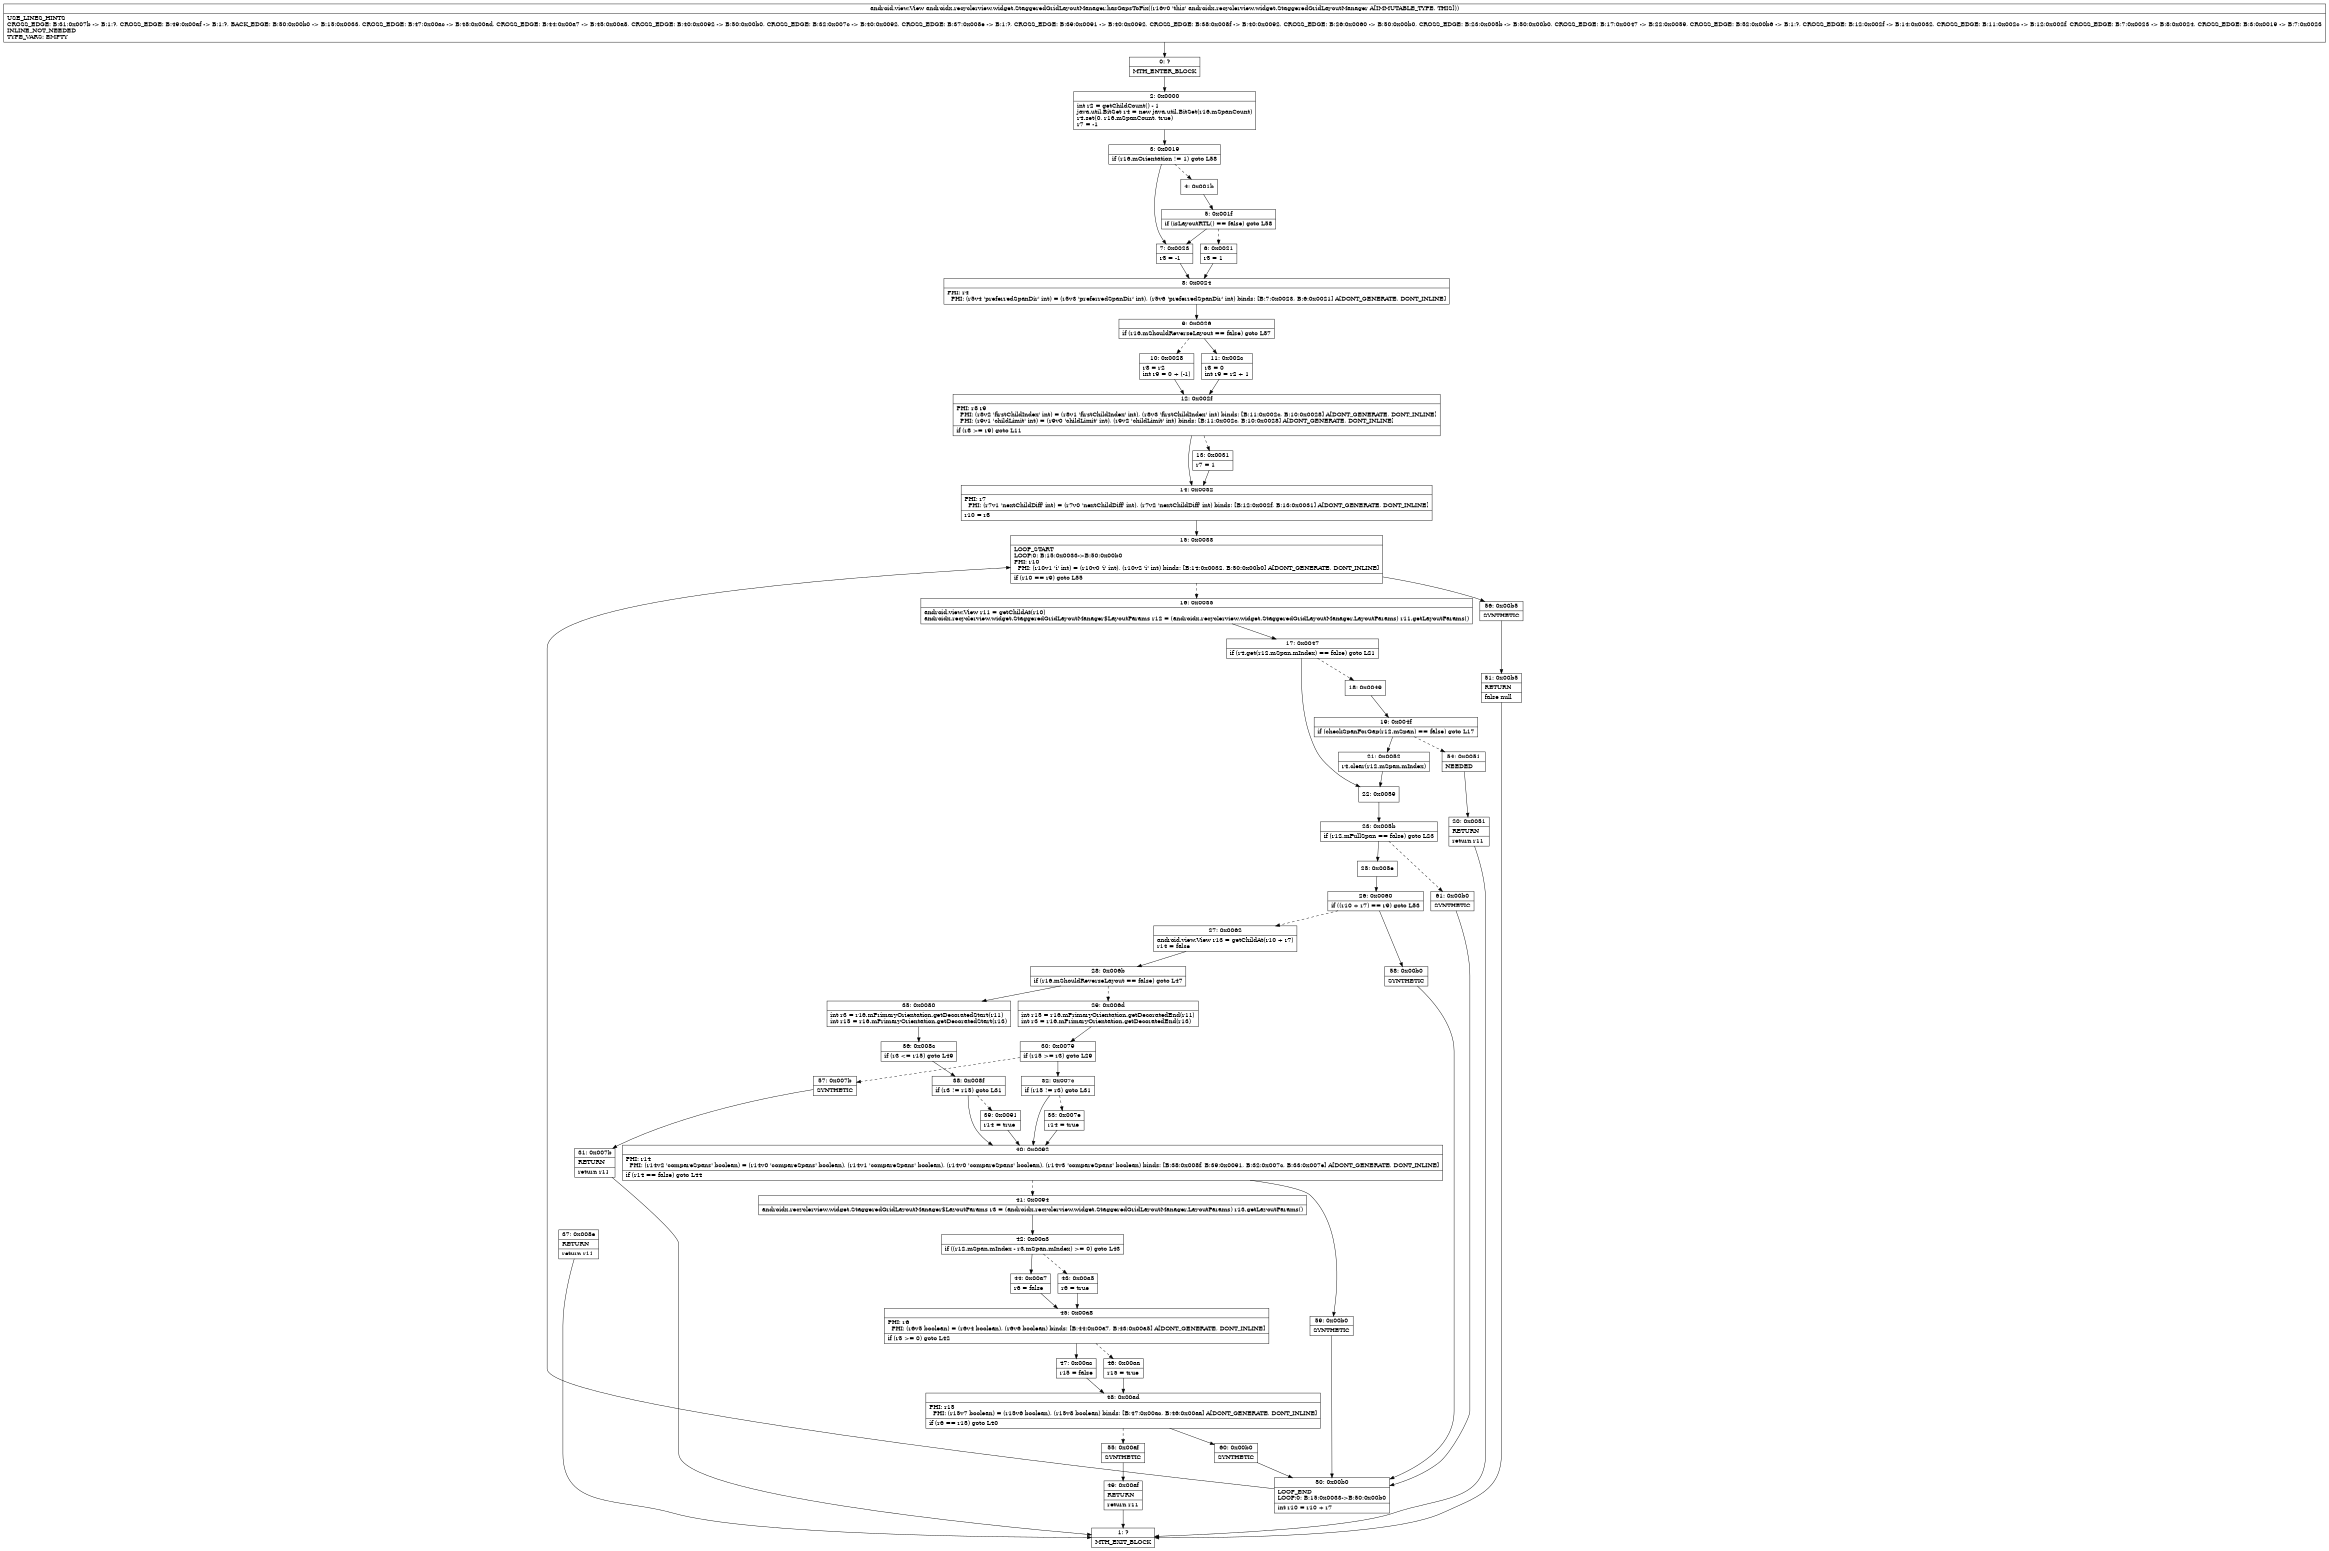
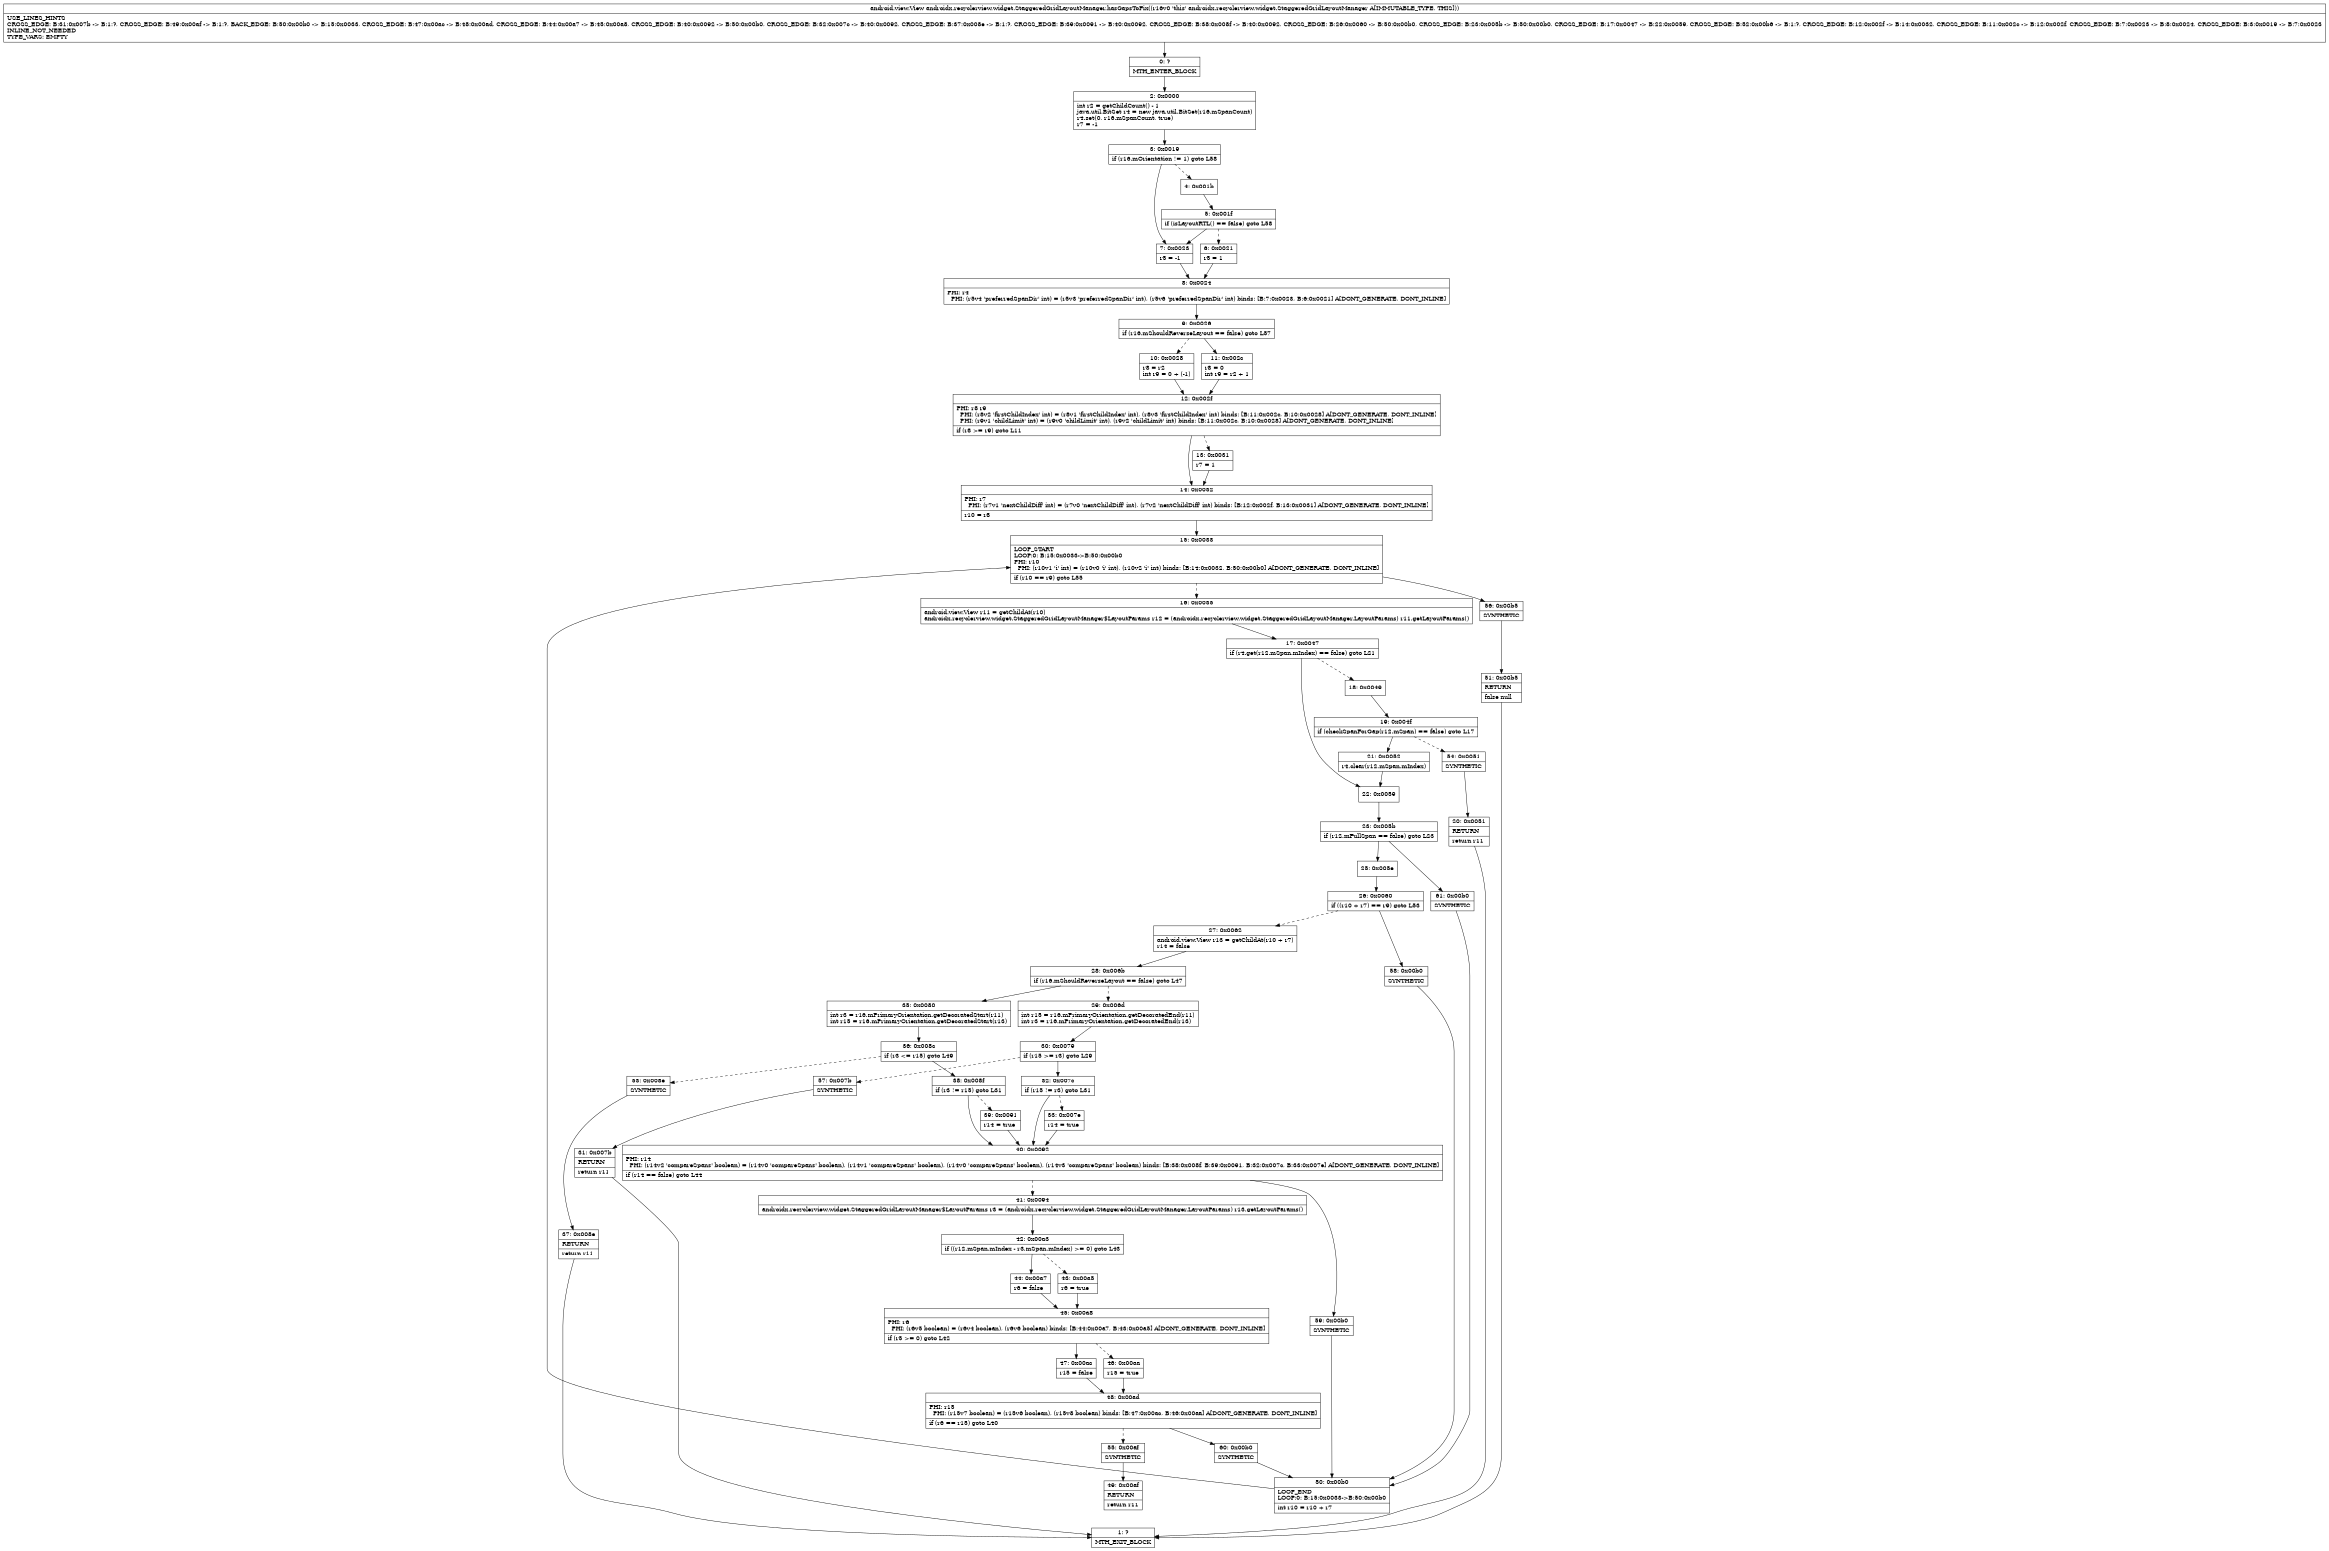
node "54: 0x0051": text "NEEDED" -> "SYNTHETIC"
edge "23: 0x005b" -> "61: 0x00b0": style dashed -> solid
node "53: 0x008e": added
edge "49: 0x00af" -> "1: ?": removed
